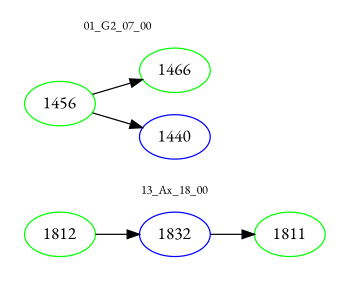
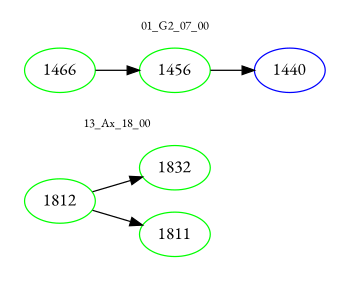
edge "1456" -> "1466": reversed
node "1832": color blue -> green
edge "1832" -> "1811": now "1812" -> "1811"
